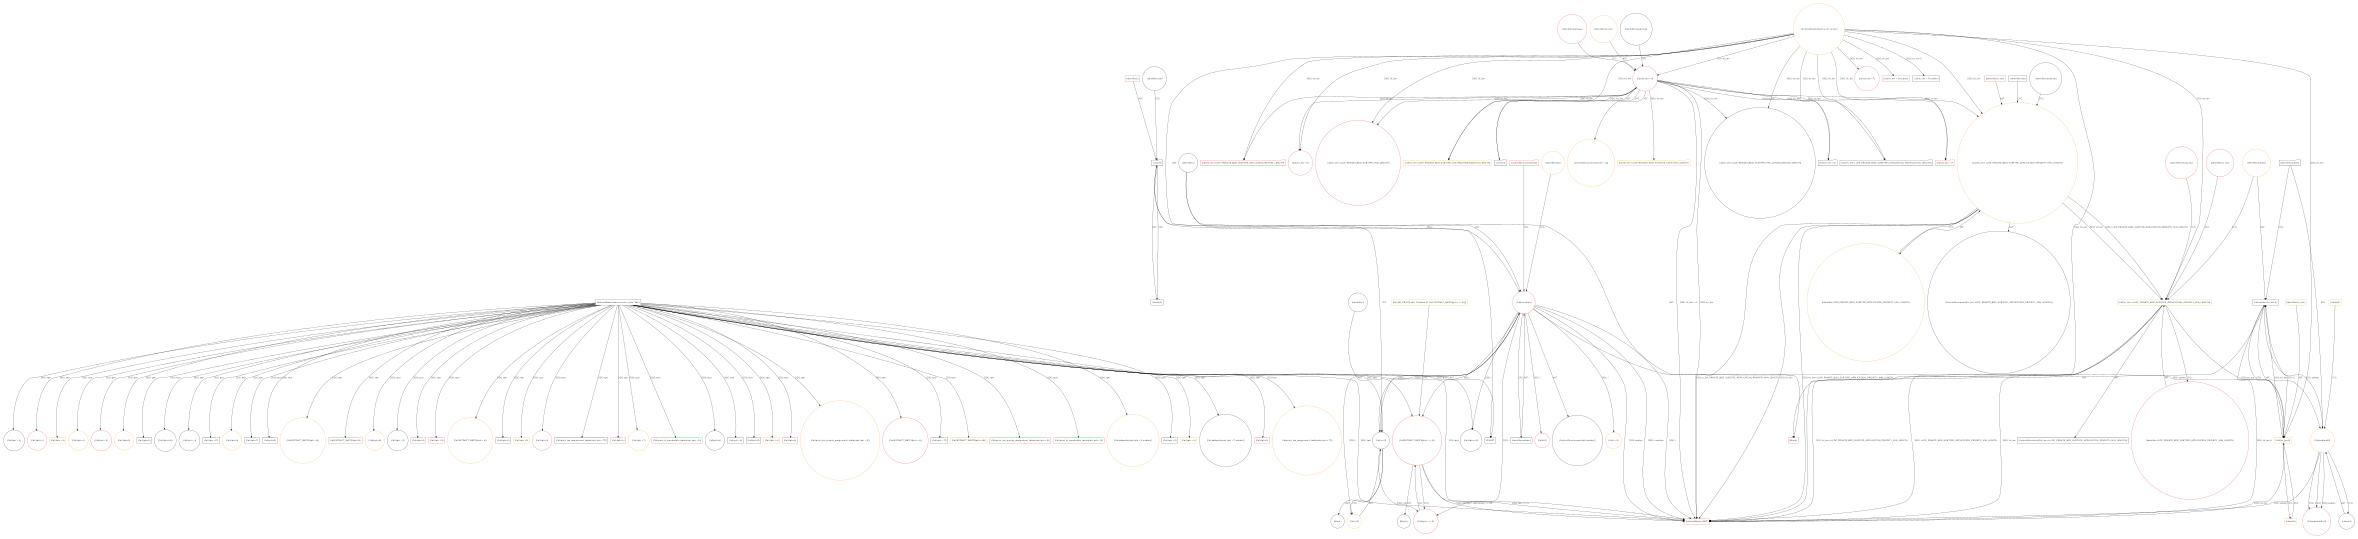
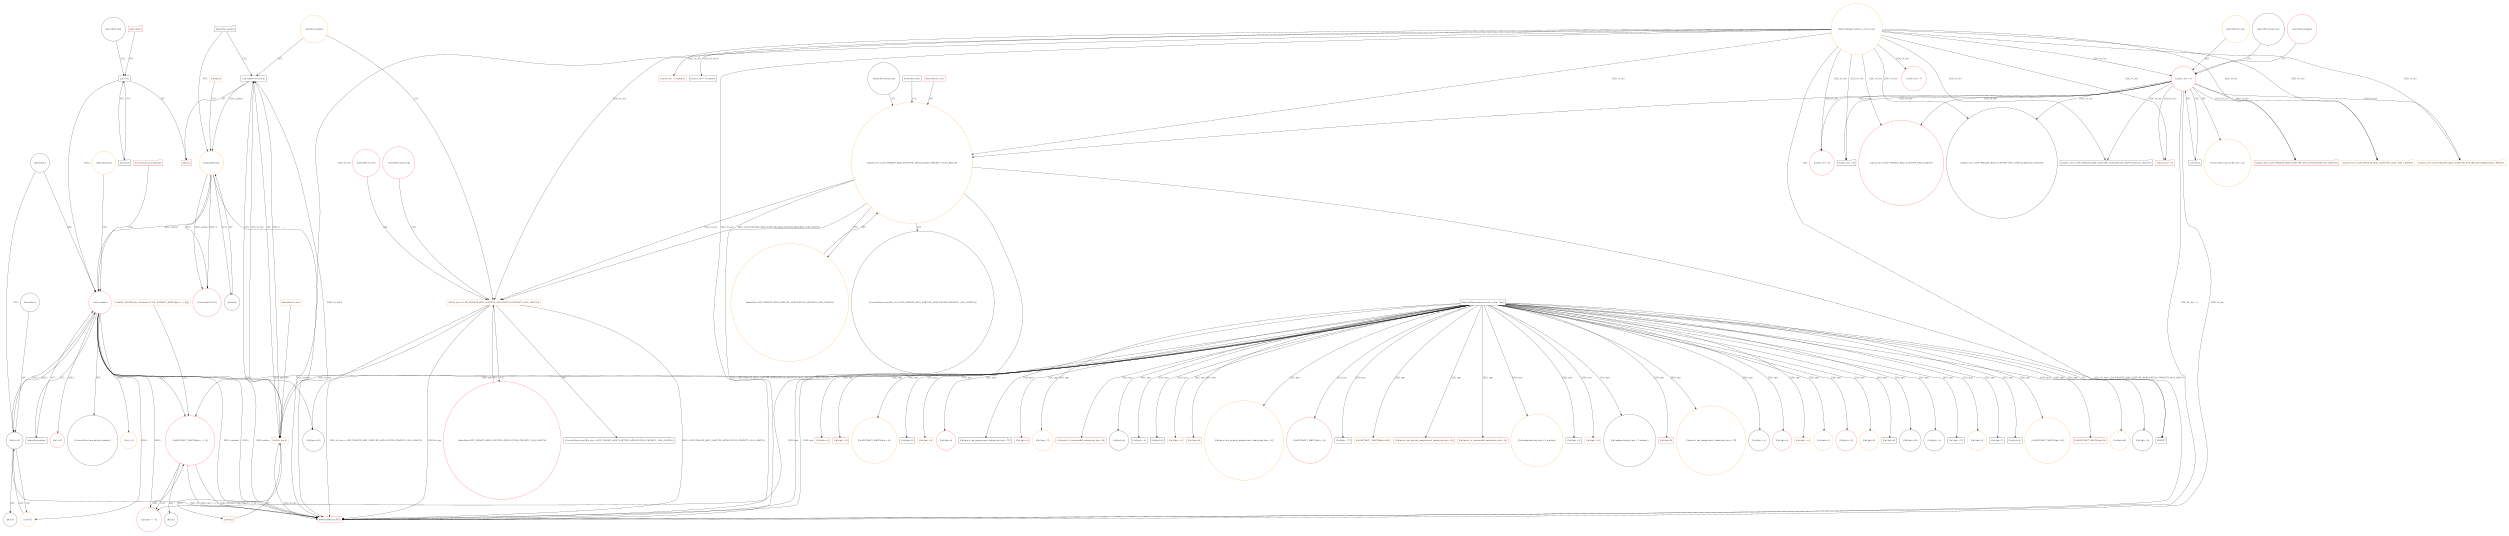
edge "(MethodParameterIn,u_int tlv_len)" -> "(Call,tlv_len<LLDP_PRIVATE_8021_SUBTYPE_CDCP_MIN_LENGTH)": added, label "DDG: tlv_len"
edge "(Call,i<sublen)" -> "(Call,sublen%3)": reversed
